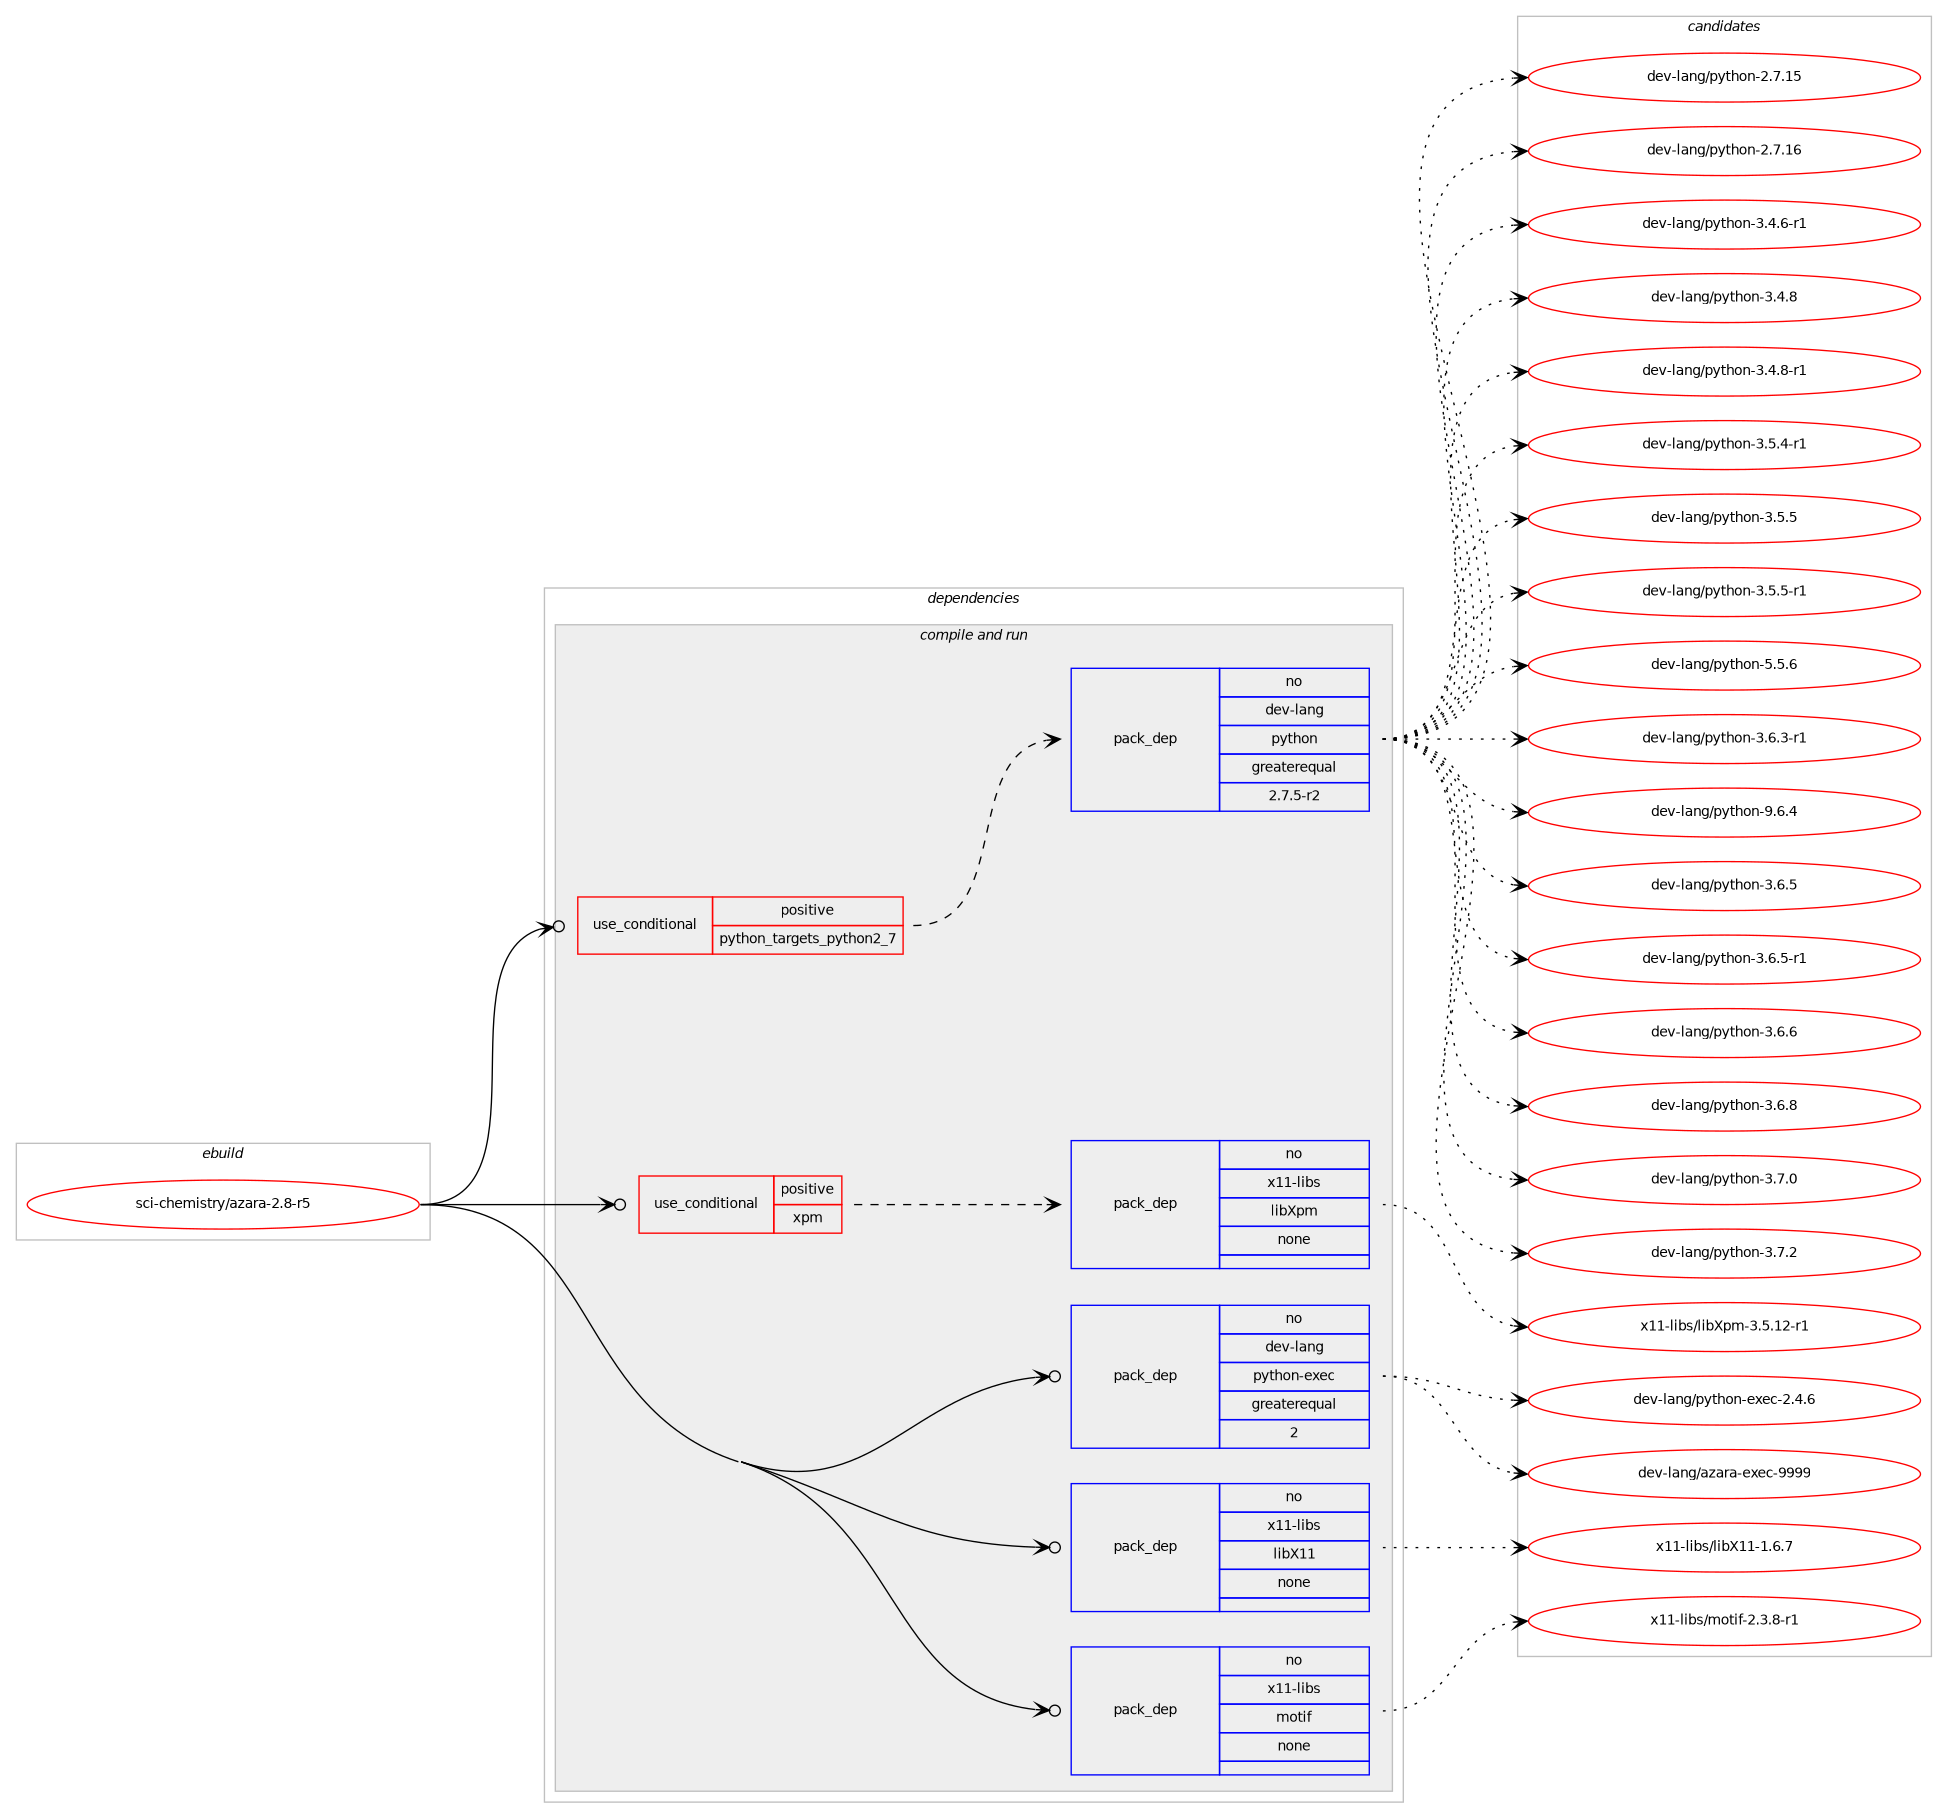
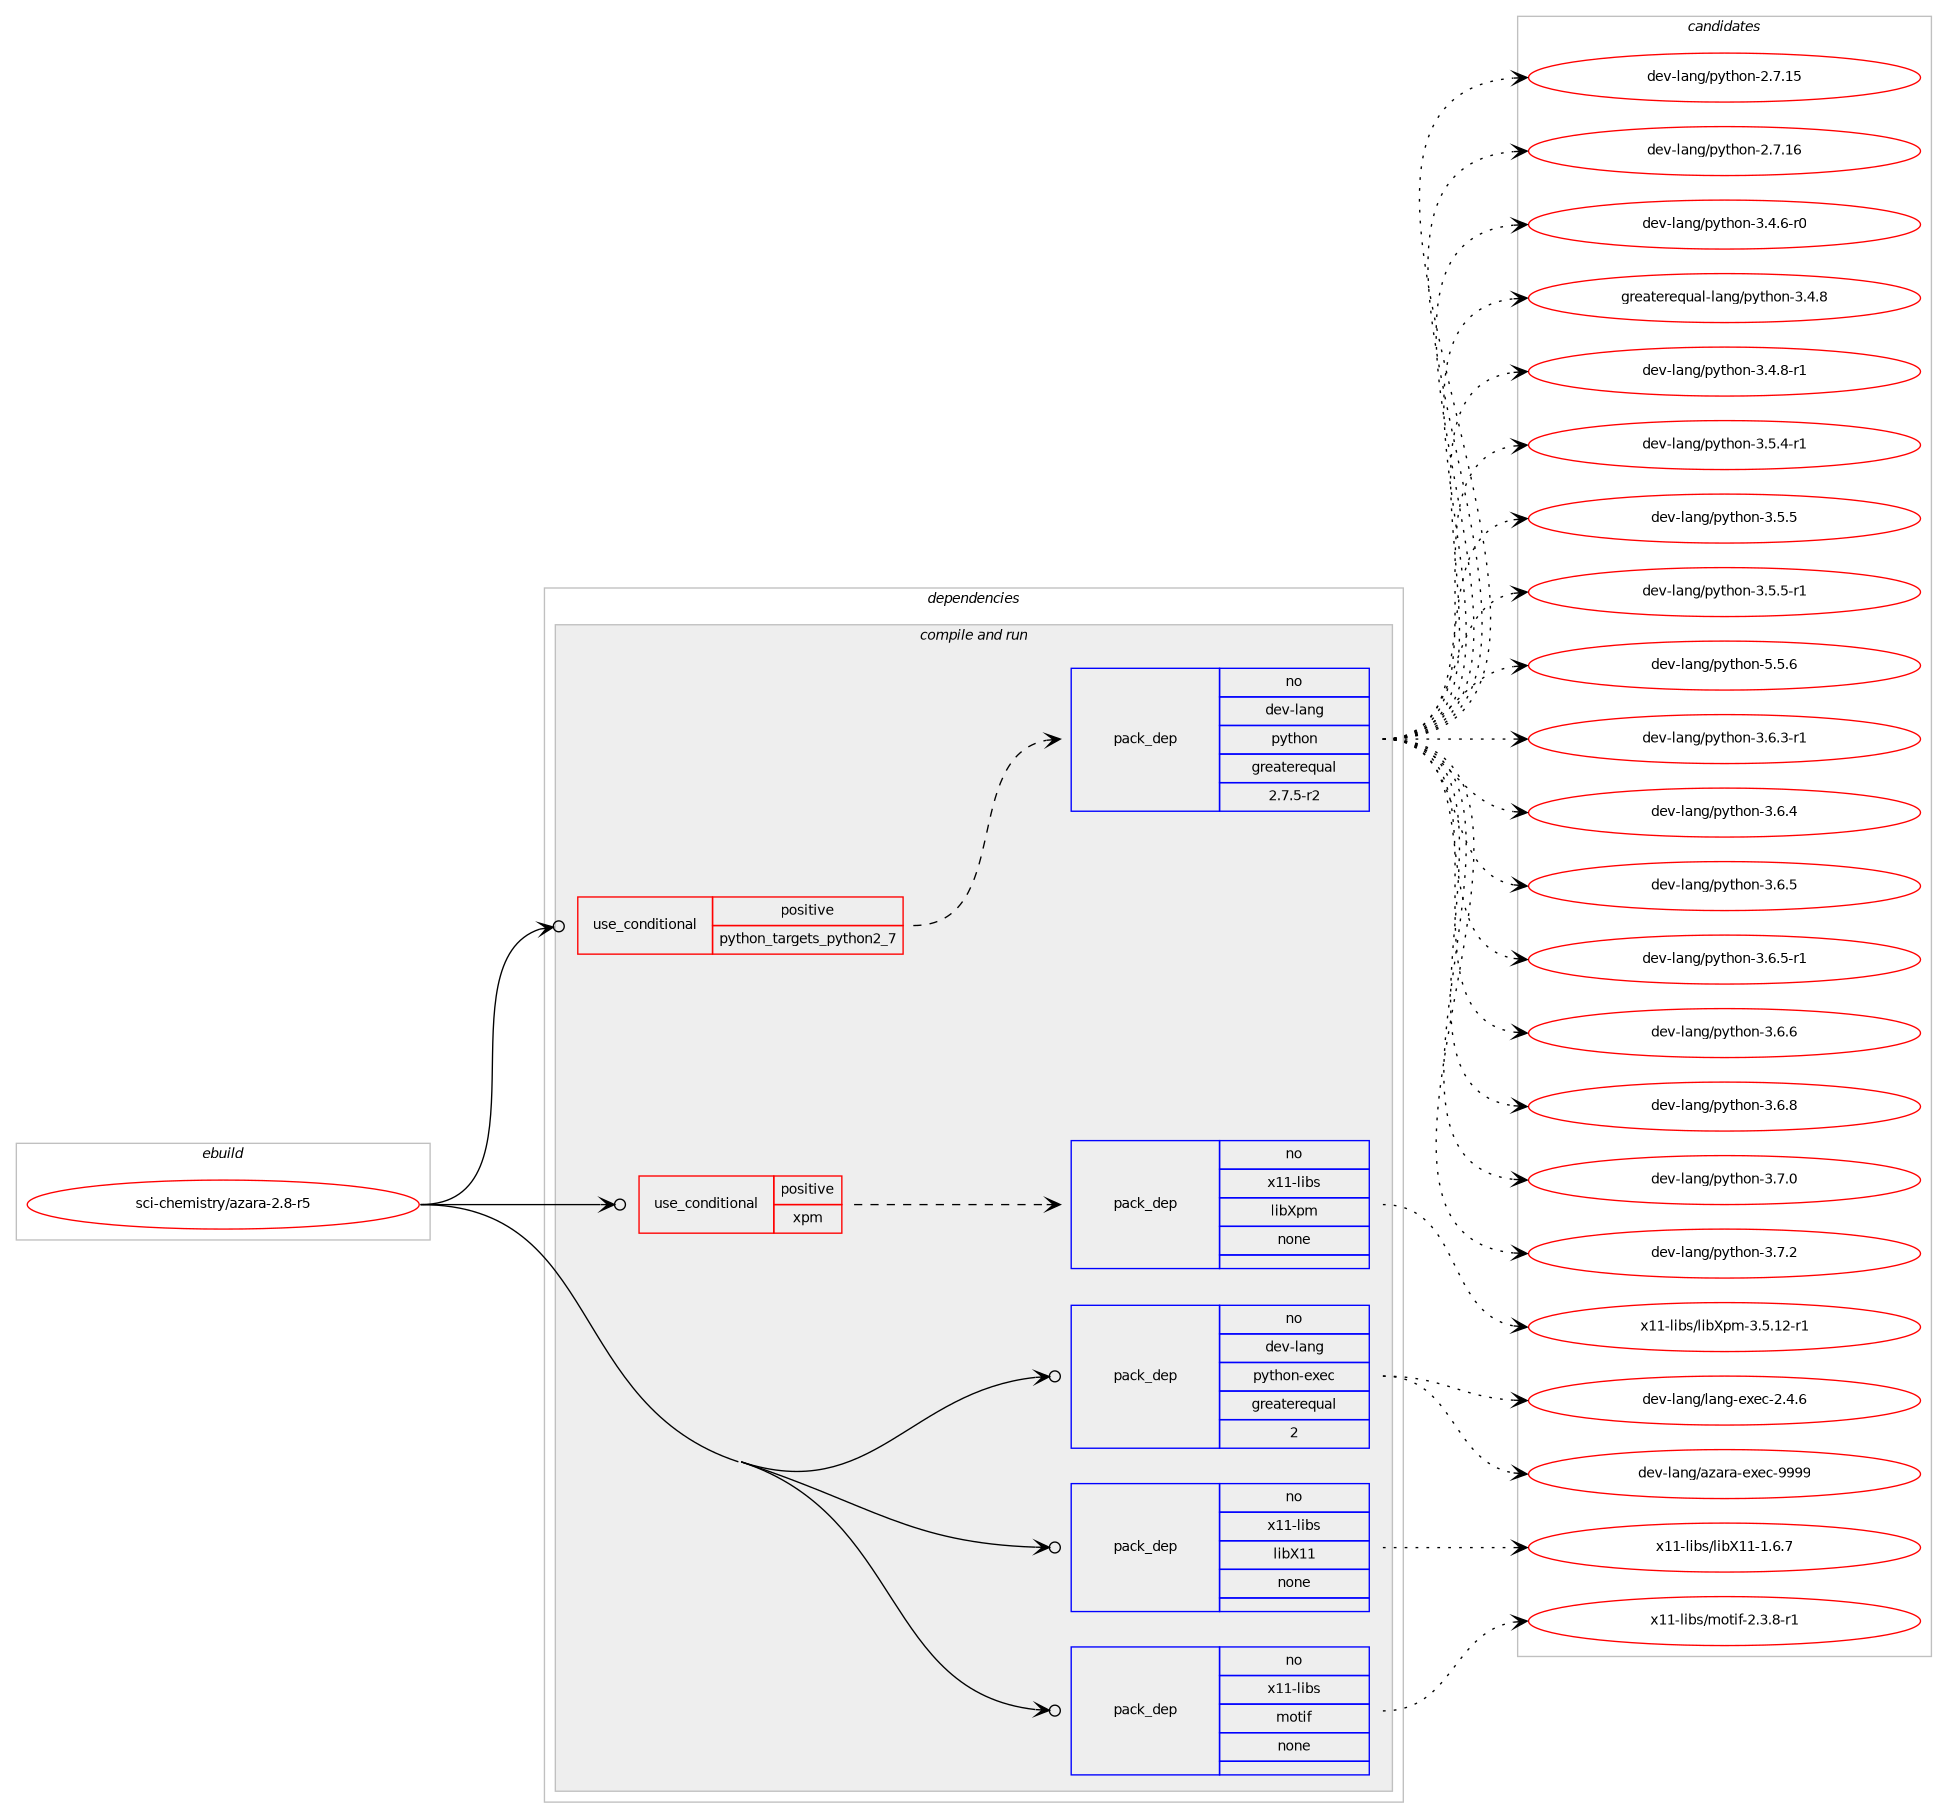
node "dev-lang/python-3.4.6-r1": label "dev-lang/python-3.4.6-r1" -> "dev-lang/python-3.4.6-r0"
node "dev-lang/python-3.4.8": label "dev-lang/python-3.4.8" -> "greaterequal-lang/python-3.4.8"
node "dev-lang/python-9.6.4": label "dev-lang/python-9.6.4" -> "dev-lang/python-3.6.4"
node "dev-lang/python-exec-2.4.6": label "dev-lang/python-exec-2.4.6" -> "dev-lang/lang-exec-2.4.6"
